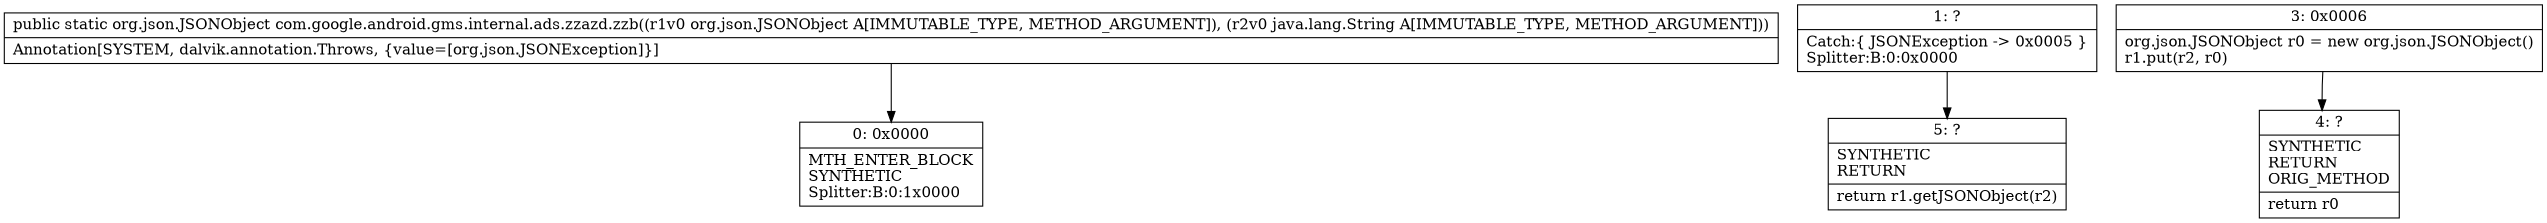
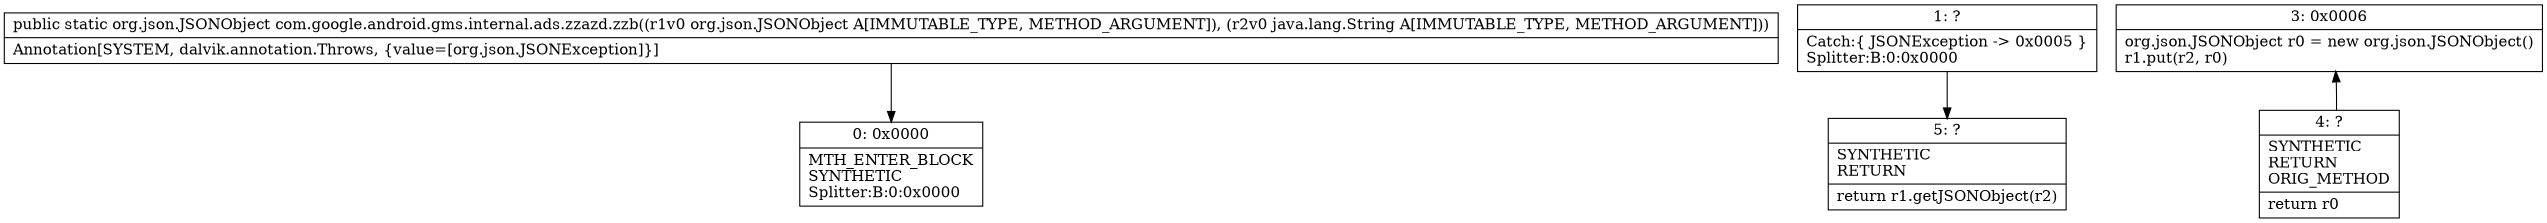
edge "3: 0x0006" -> "4: ?": reversed
node "0: 0x0000": text "Splitter:B:0:1x0000" -> "Splitter:B:0:0x0000"
